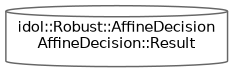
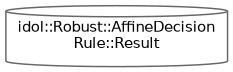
node "idol::Robust::AffineDecision AffineDecision::Result": label "idol::Robust::AffineDecision AffineDecision::Result" -> "idol::Robust::AffineDecision Rule::Result"
